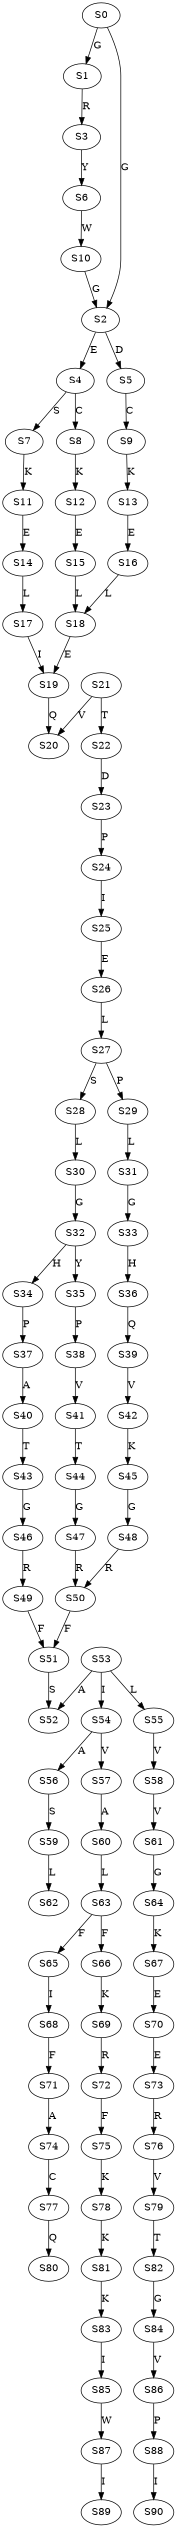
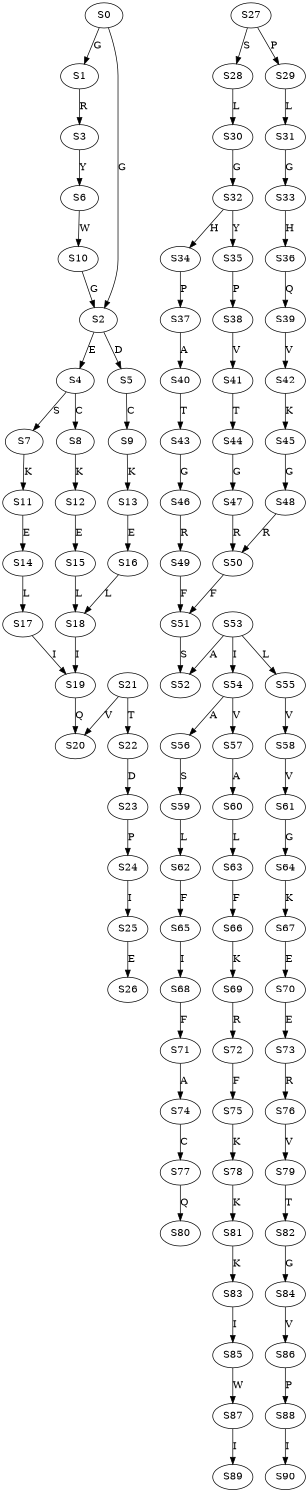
edge "S18" -> "S19": label "E" -> "I"
edge "S26" -> "S27": removed, label "L"
edge "S63" -> "S65": now "S62" -> "S65"
